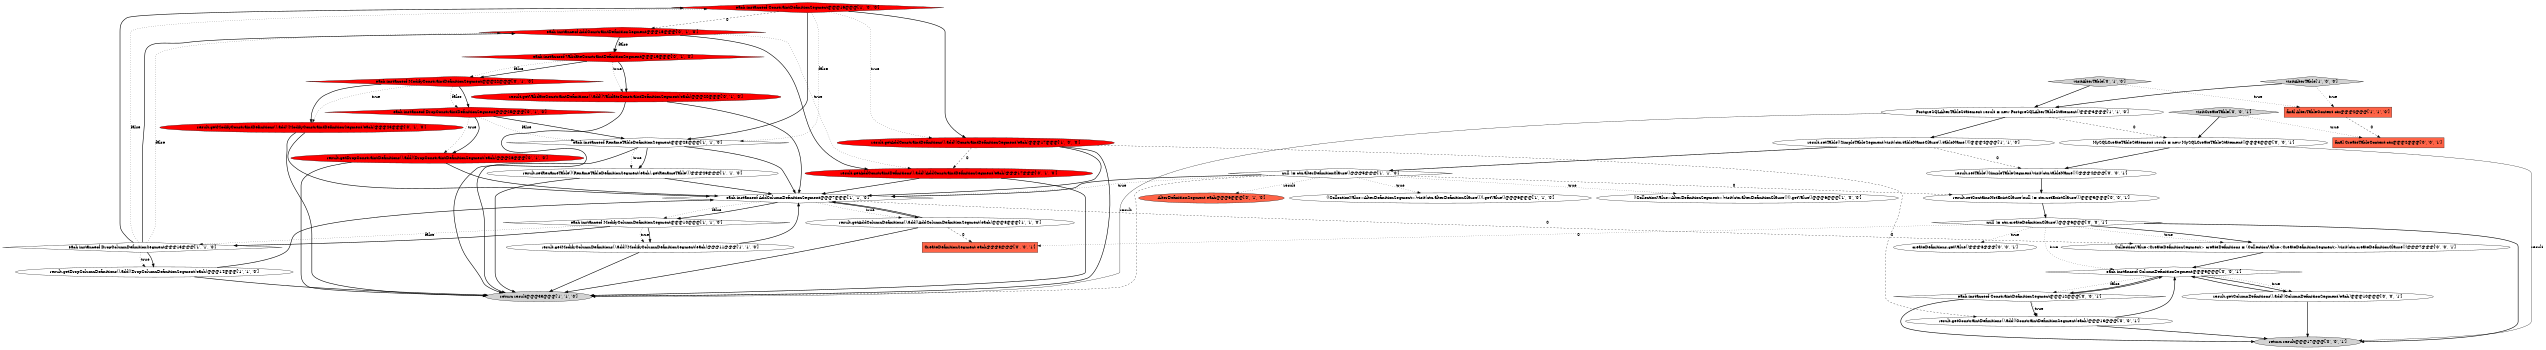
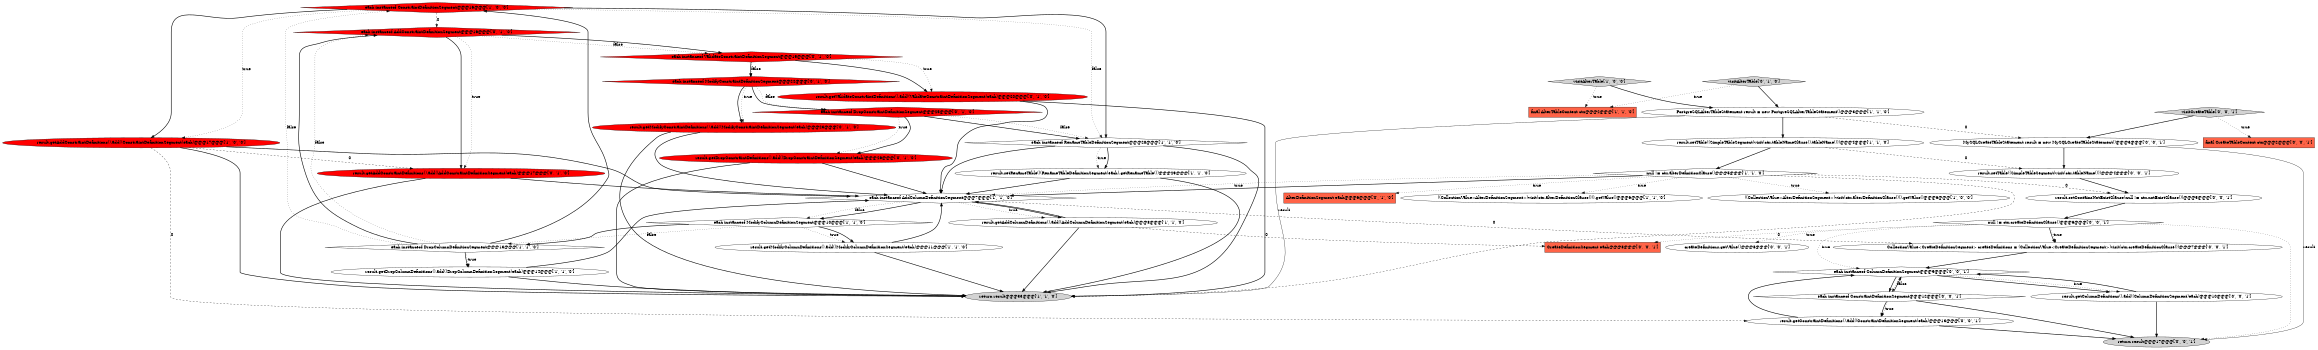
edge "final AlterTableContext ctx@@@2@@@['1', '1', '0']" -> "final CreateTableContext ctx@@@2@@@['0', '0', '1']": removed, label "0"
edge "null != ctx.alterDefinitionClause()@@@5@@@['1', '1', '0']" -> "AlterDefinitionSegment each@@@6@@@['0', '1', '0']": label "result" -> "true"
node "AlterDefinitionSegment each@@@6@@@['0', '1', '0']": shape ellipse -> box
edge "null != ctx.createDefinitionClause()@@@6@@@['0', '0', '1']" -> "return result@@@17@@@['0', '0', '1']": style bold -> dotted
